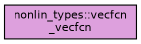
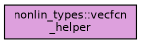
node "nonlin_types::vecfcn _vecfcn": label "nonlin_types::vecfcn _vecfcn" -> "nonlin_types::vecfcn _helper"
